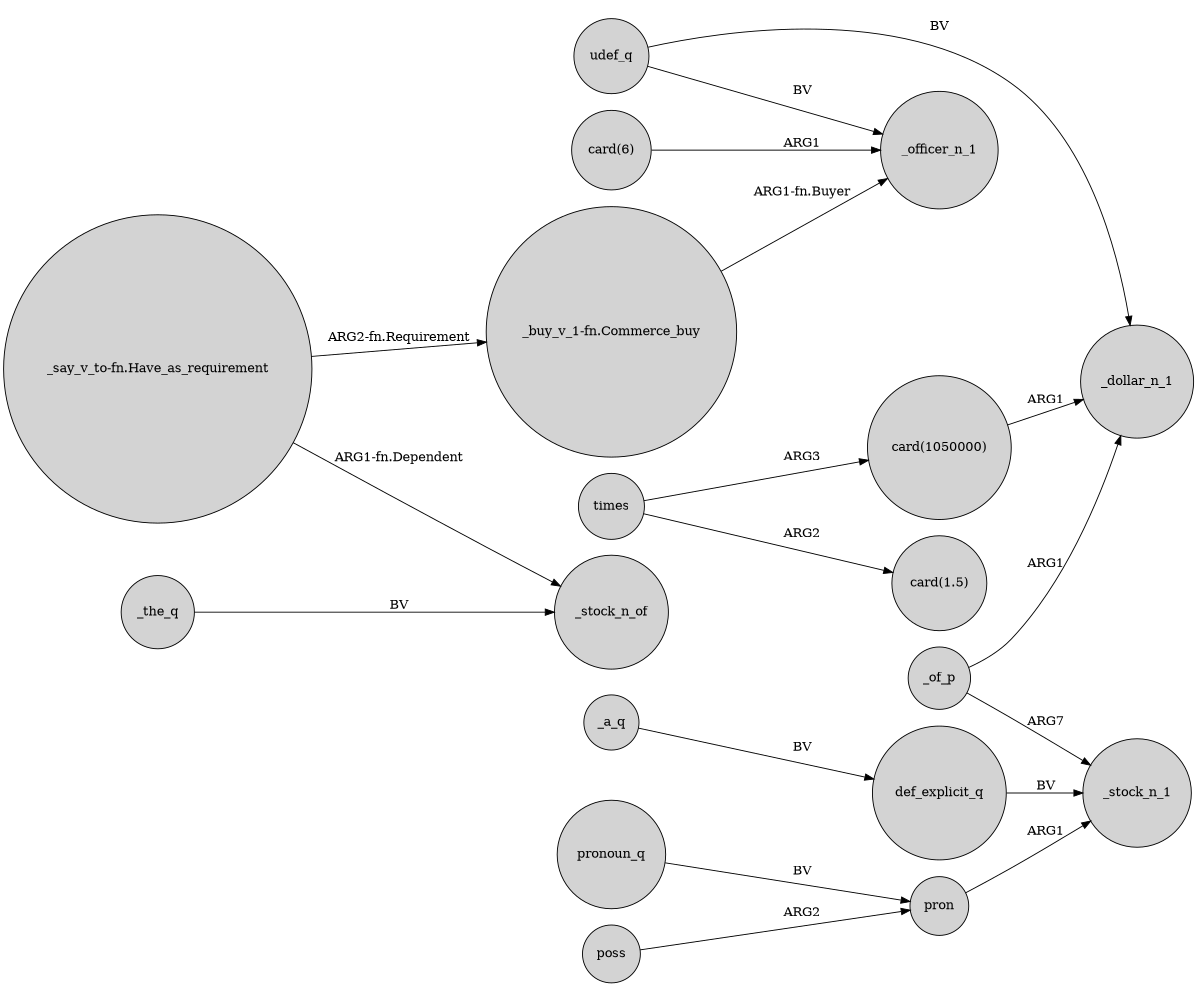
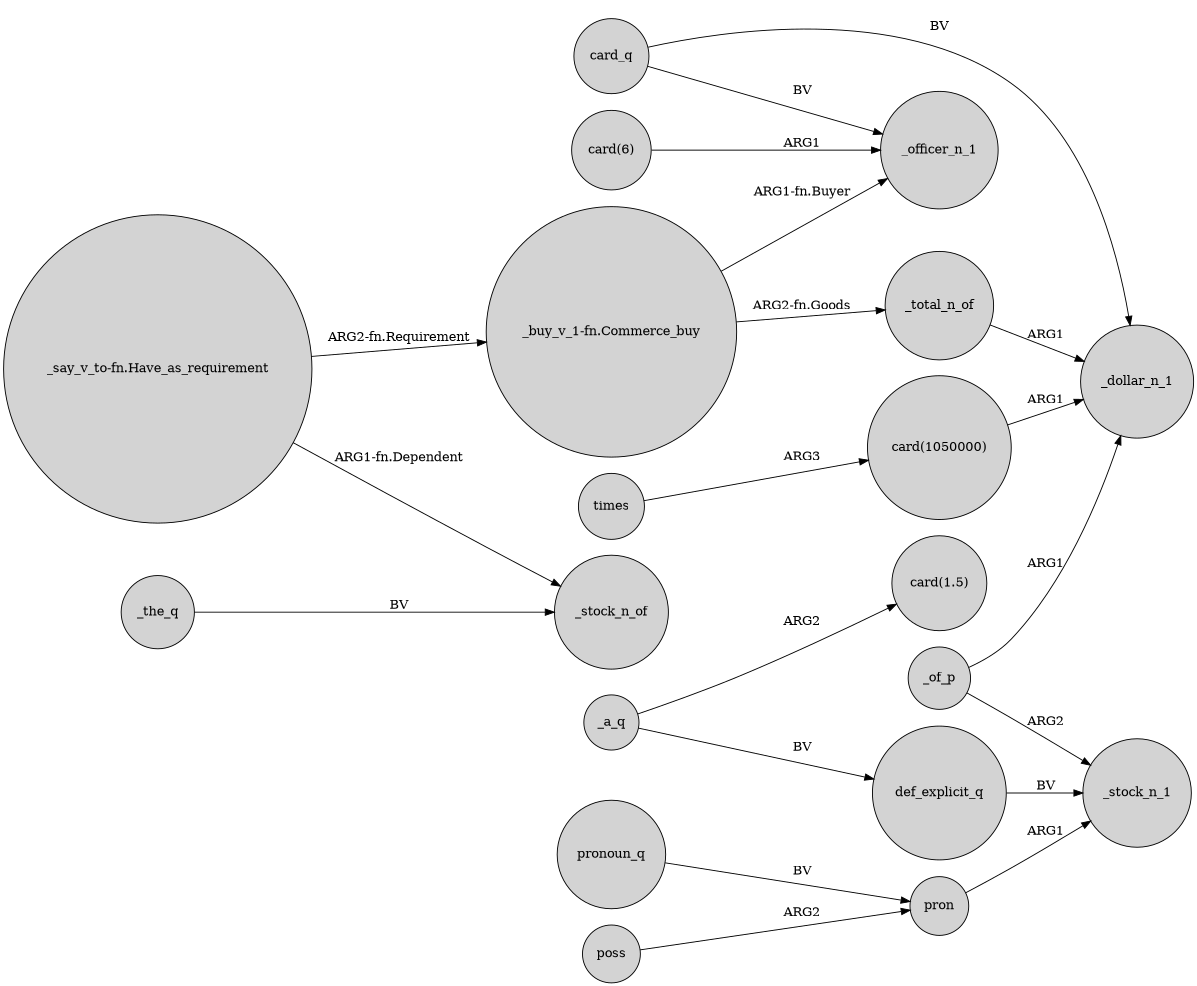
node "udef_q": label "udef_q" -> "card_q"
node "_total_n_of": added
edge "times" -> "card(1.5)": now "_a_q" -> "card(1.5)"
edge "_of_p" -> "_stock_n_1": label "ARG7" -> "ARG2"
